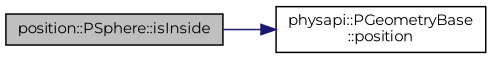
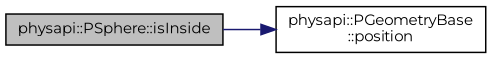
node "position::PSphere::isInside": label "position::PSphere::isInside" -> "physapi::PSphere::isInside"
